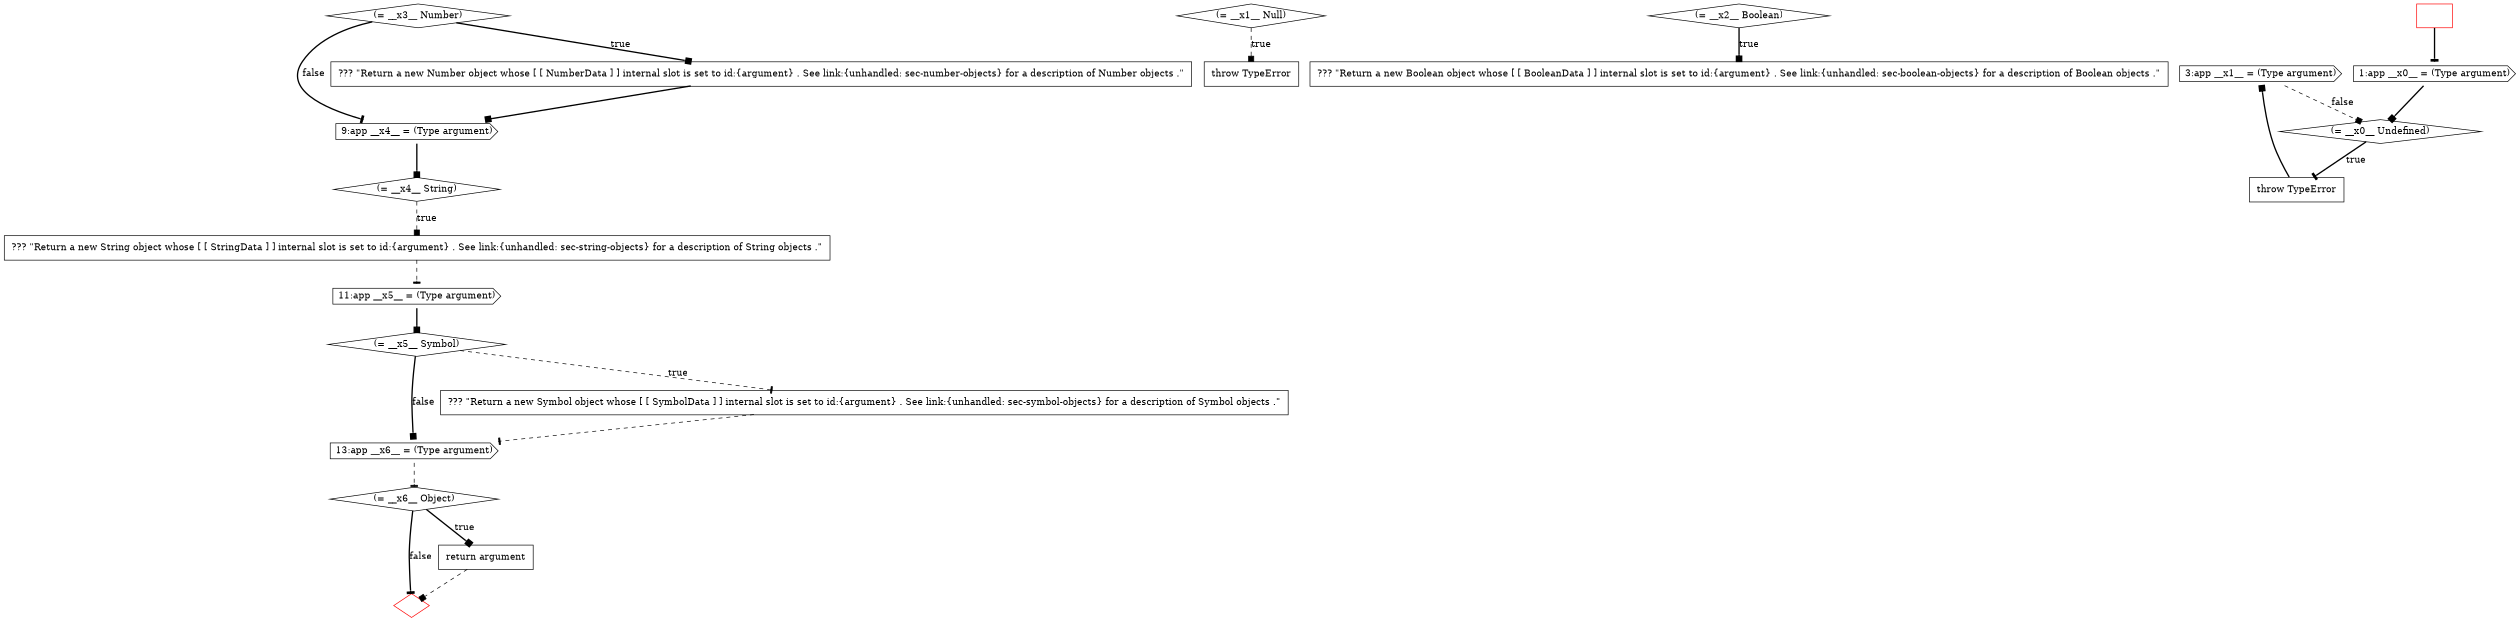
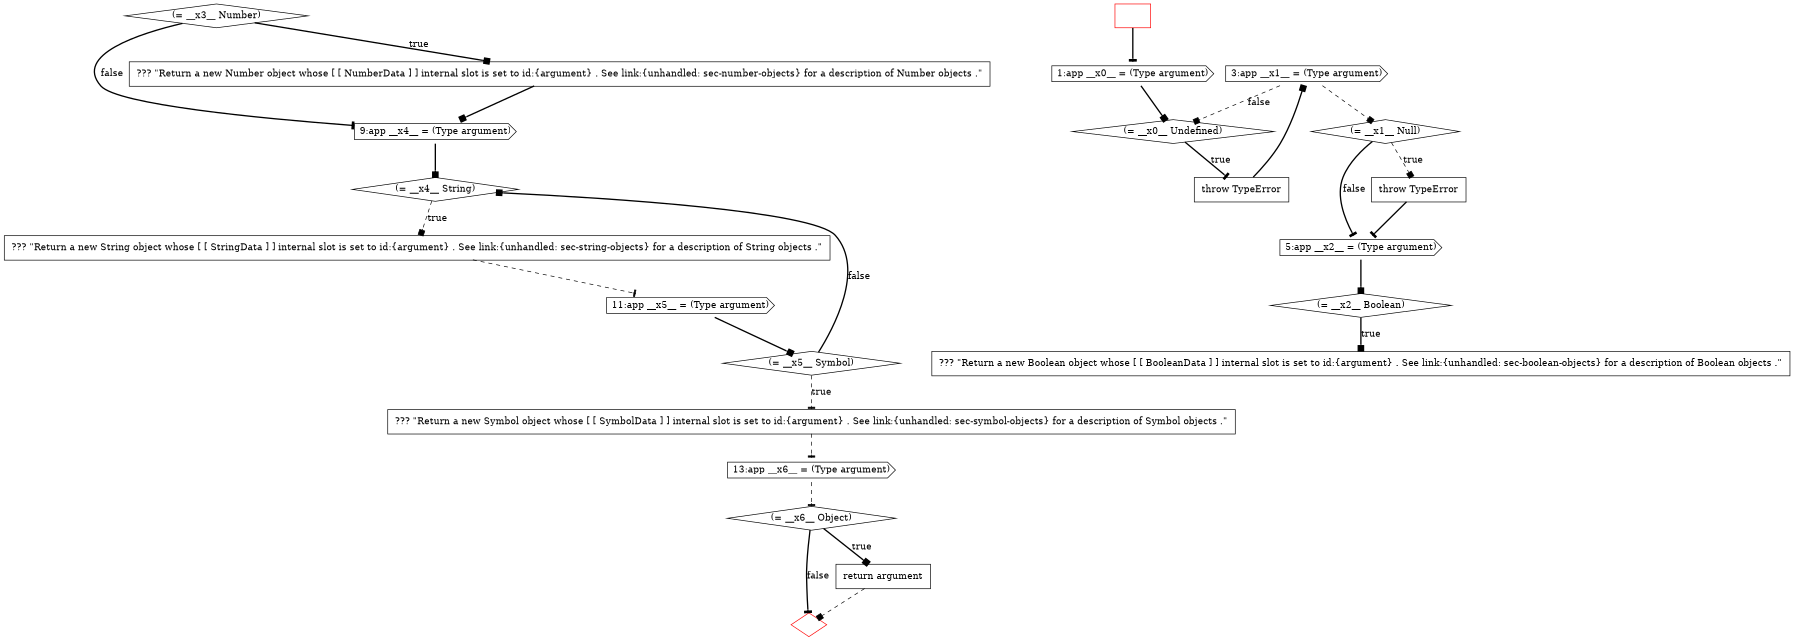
edge "3:app __x1__ = (Type argument)" -> "(= __x1__ Null)": added
node "5:app __x2__ = (Type argument)": added
edge "(= __x5__ Symbol)" -> "13:app __x6__ = (Type argument)": now "(= __x5__ Symbol)" -> "(= __x4__ String)"
